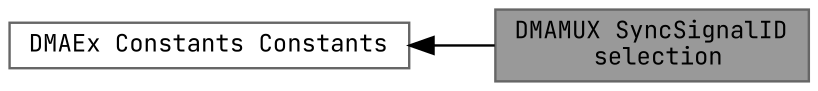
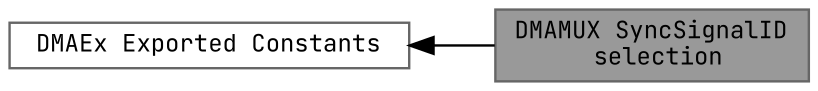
node "DMAEx Constants Constants": label "DMAEx Constants Constants" -> "DMAEx Exported Constants"
